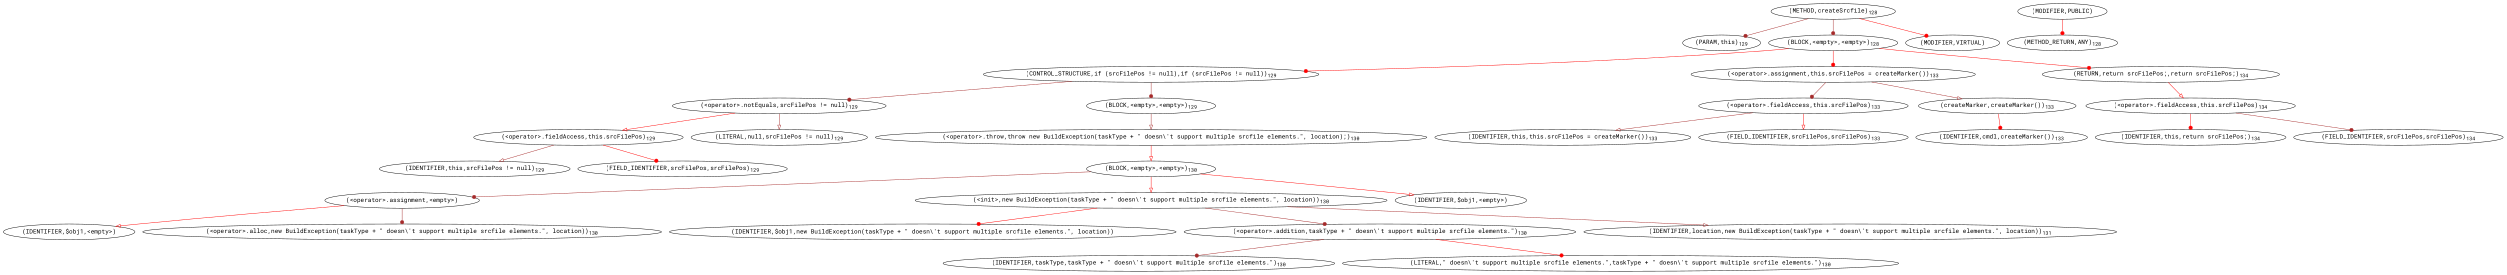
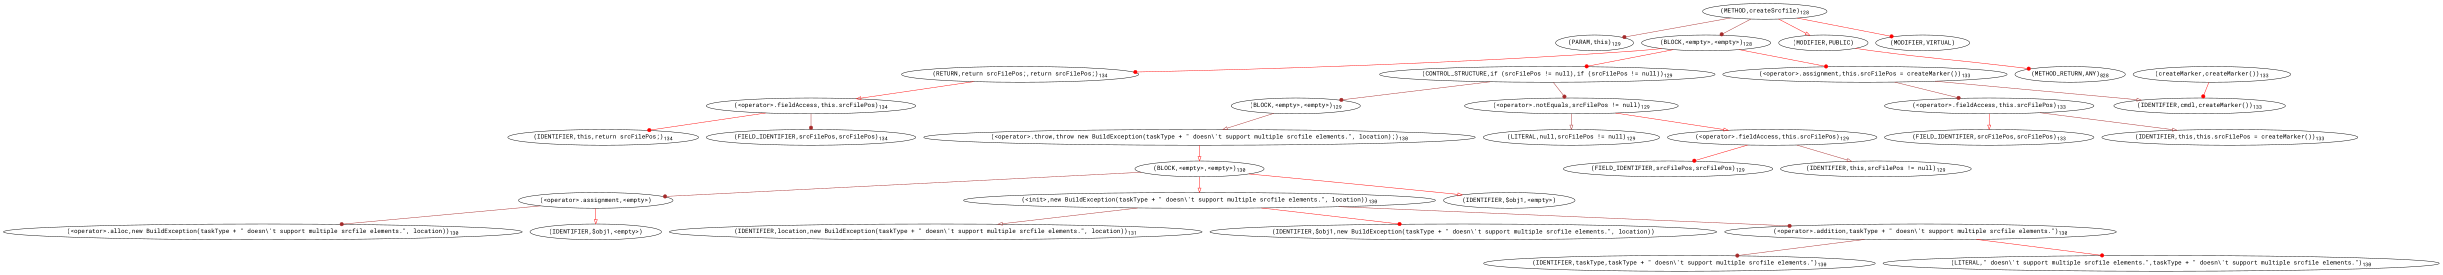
edge "(METHOD,createSrcfile)" -> "(MODIFIER,PUBLIC)": added
node "(METHOD_RETURN,ANY)": text "128" -> "828"
edge "(<operator>.assignment,this.srcFilePos = createMarker())" -> "(createMarker,createMarker())": now "(<operator>.assignment,this.srcFilePos = createMarker())" -> "(IDENTIFIER,cmdl,createMarker())"
